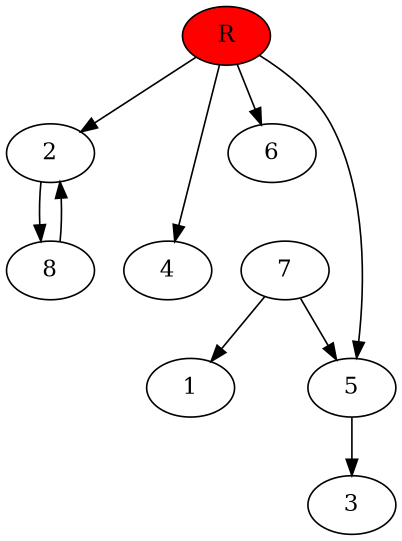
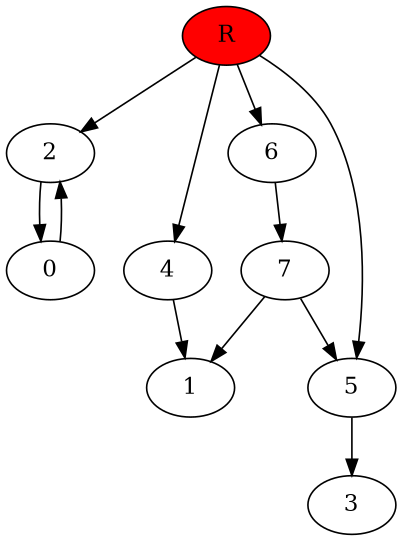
edge "6" -> "7": added
node "8": label "8" -> "0"
edge "4" -> "1": added
